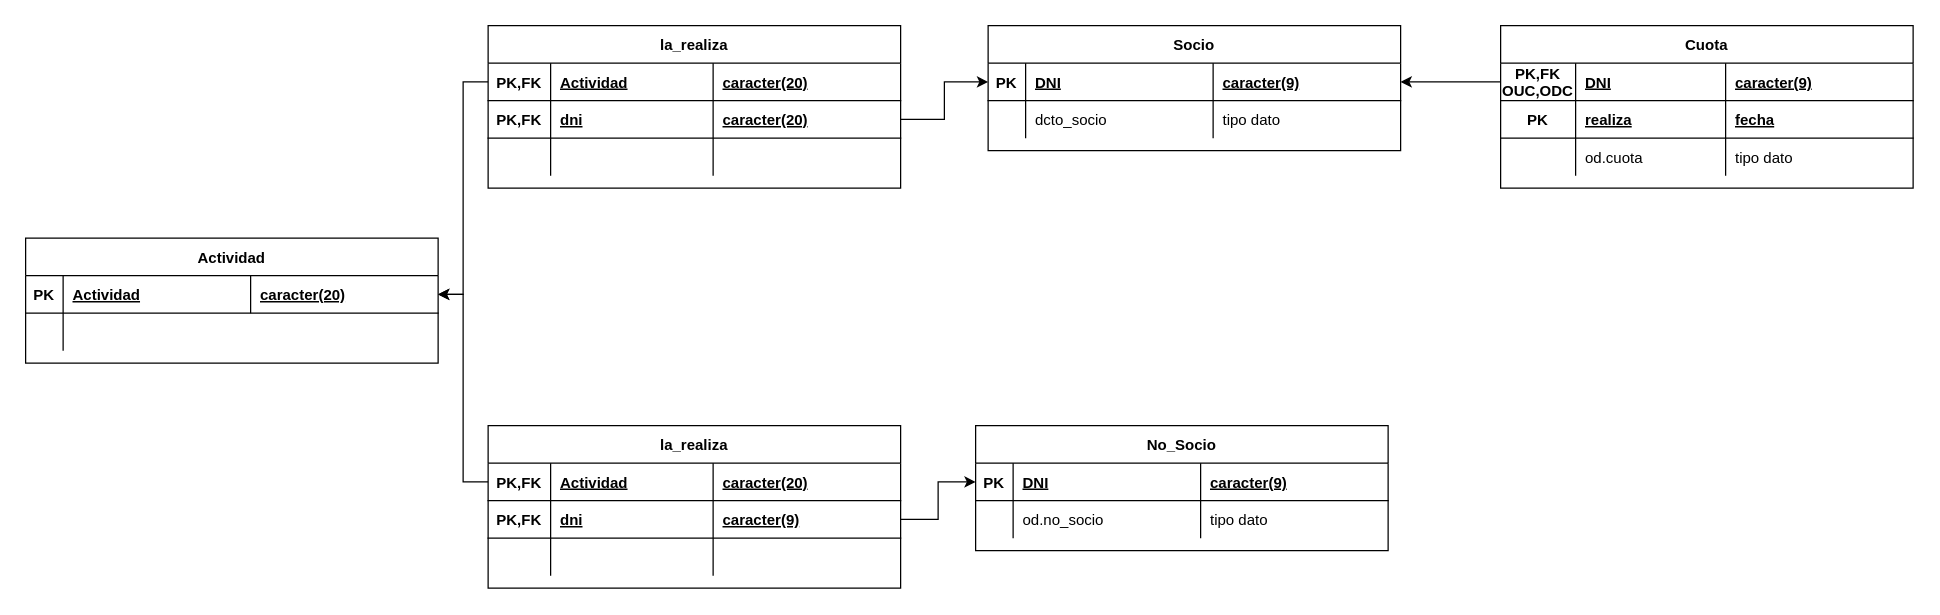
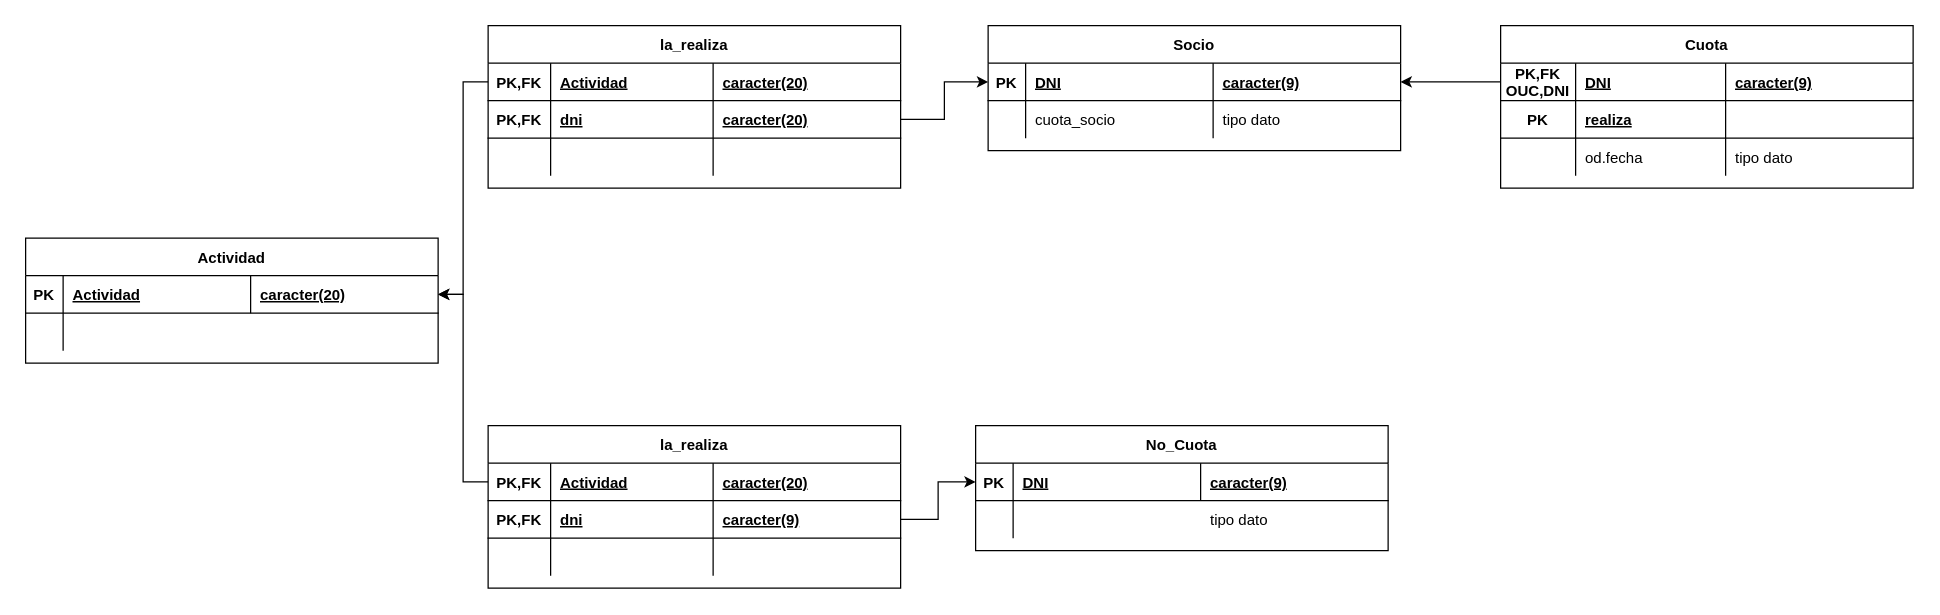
node "PK,FK OUC,ODC": label "PK,FK OUC,ODC" -> "PK,FK OUC,DNI"
node "fecha": removed
node "dcto_socio": label "dcto_socio" -> "cuota_socio"
node "od.cuota": label "od.cuota" -> "od.fecha"
node "No_Socio": label "No_Socio" -> "No_Cuota"
node "od.no_socio": removed
